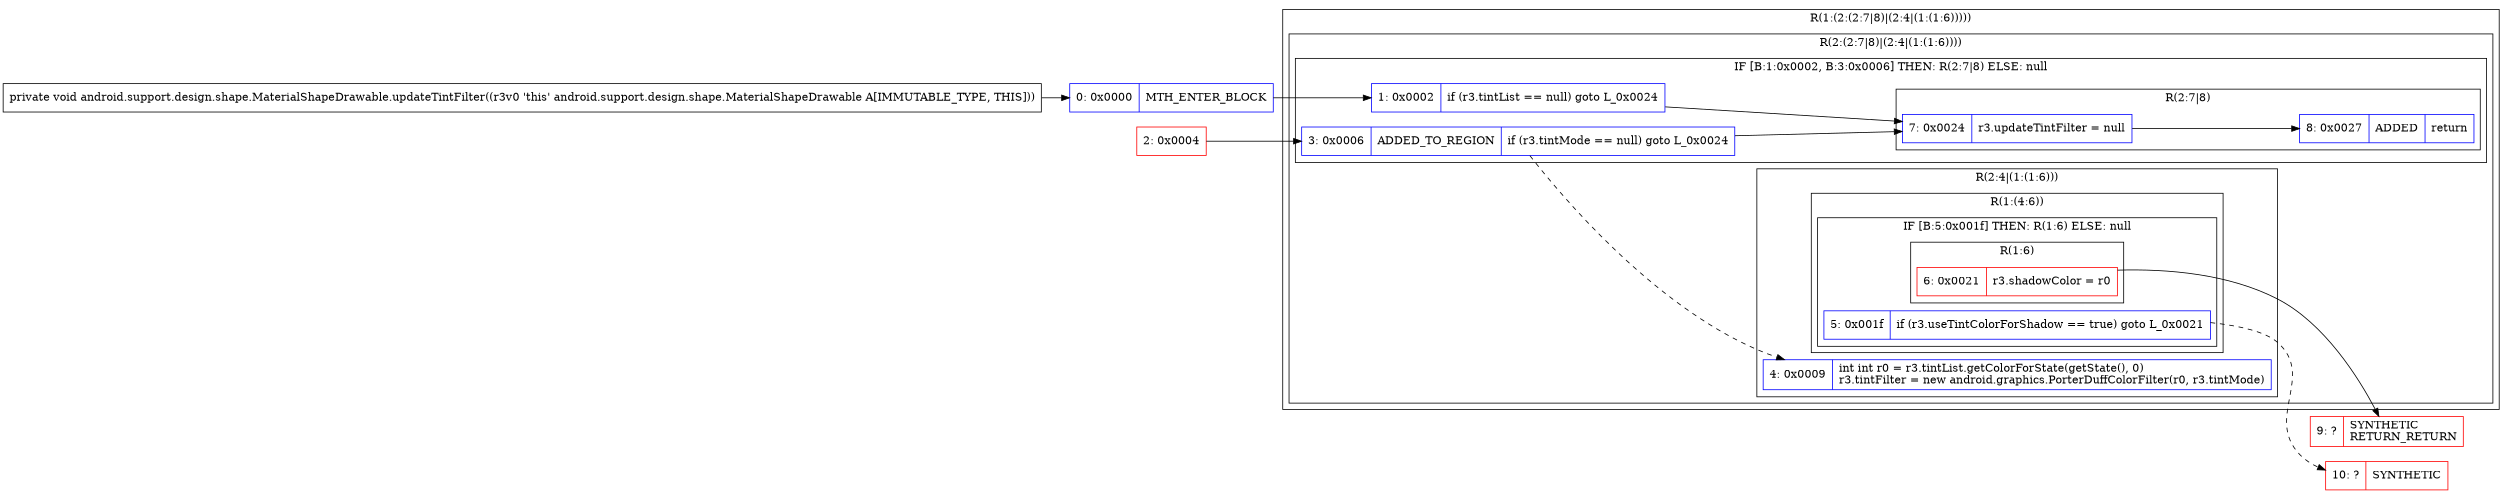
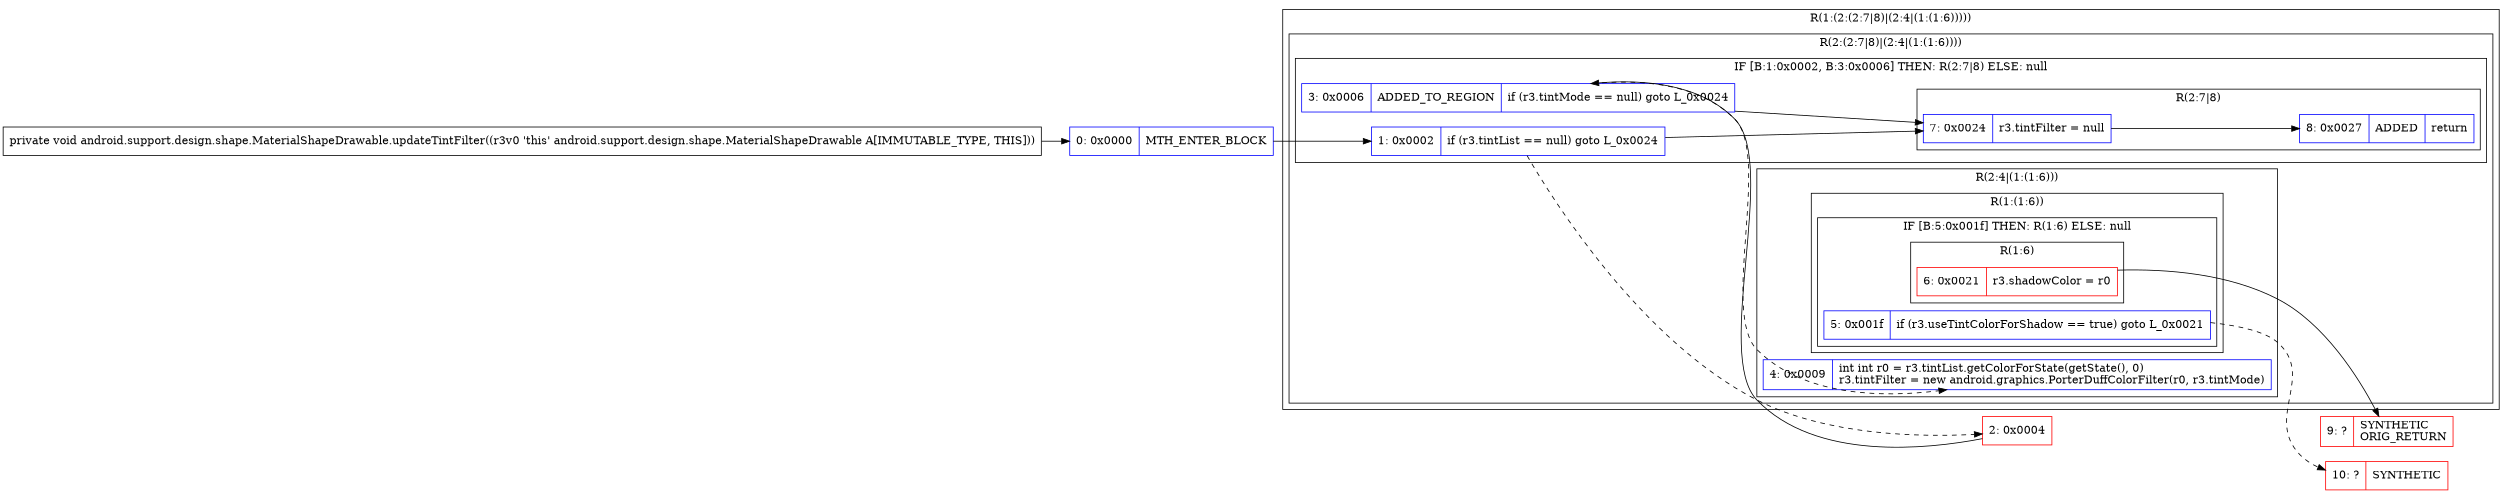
node "7: 0x0024": text "r3.updateTintFilter = null" -> "r3.tintFilter = null"
cluster "R(1:(4:6))": label "R(1:(4:6))" -> "R(1:(1:6))"
edge "1: 0x0002" -> "2: 0x0004": added
node "9: ?": text "RETURN_RETURN" -> "ORIG_RETURN"
